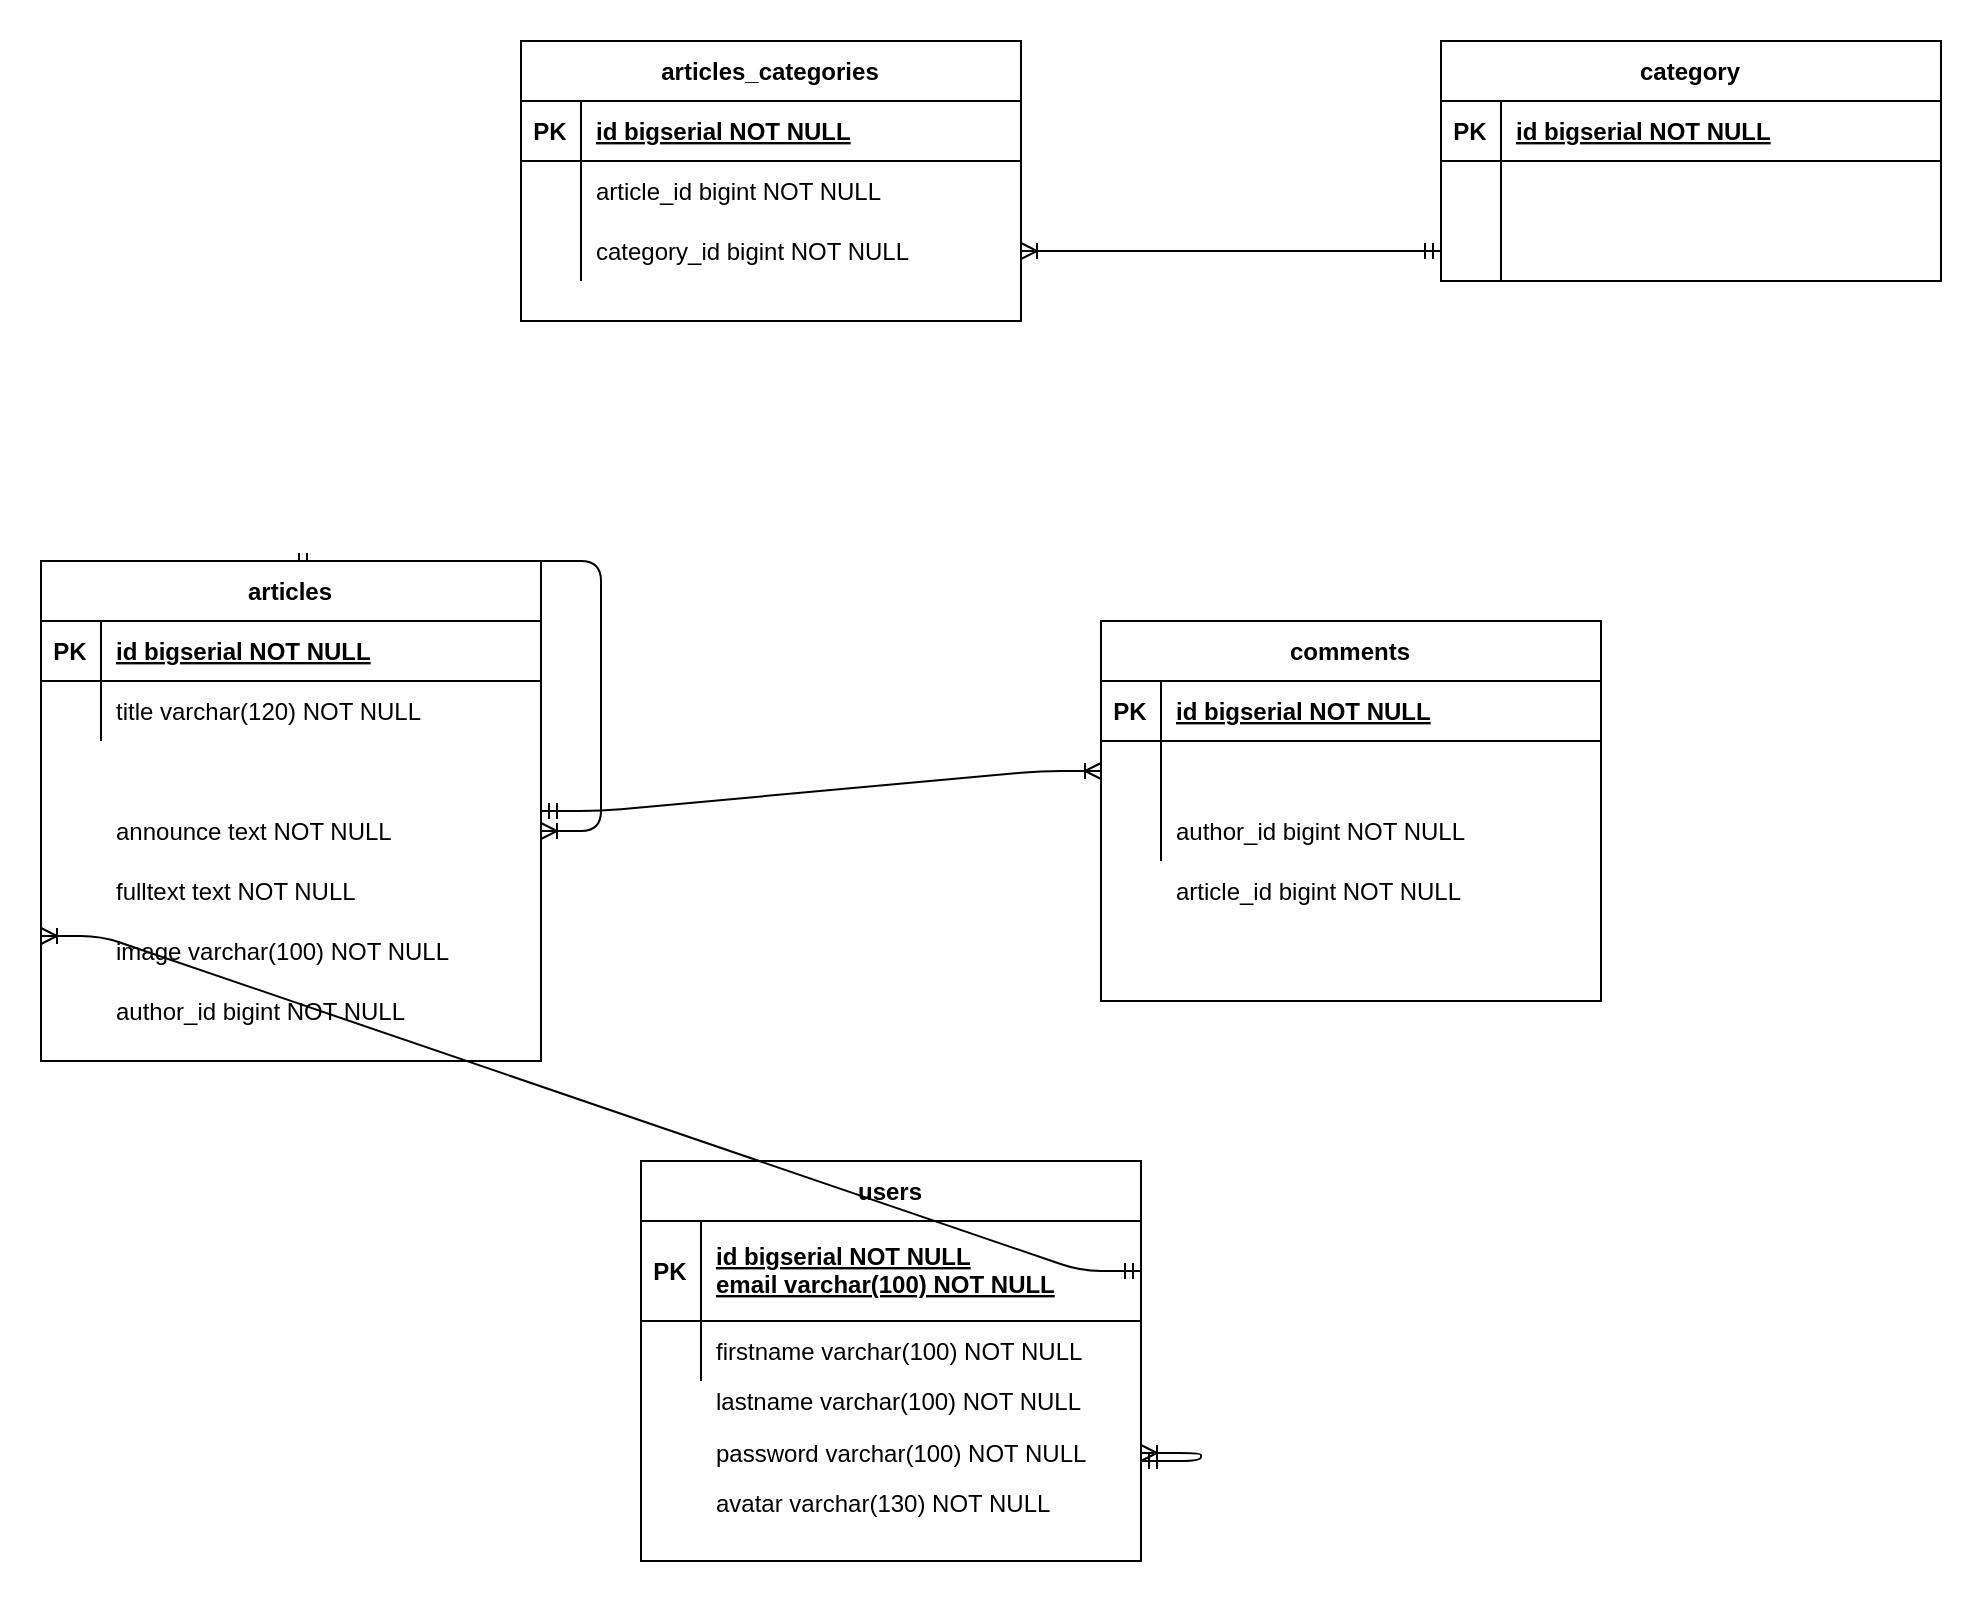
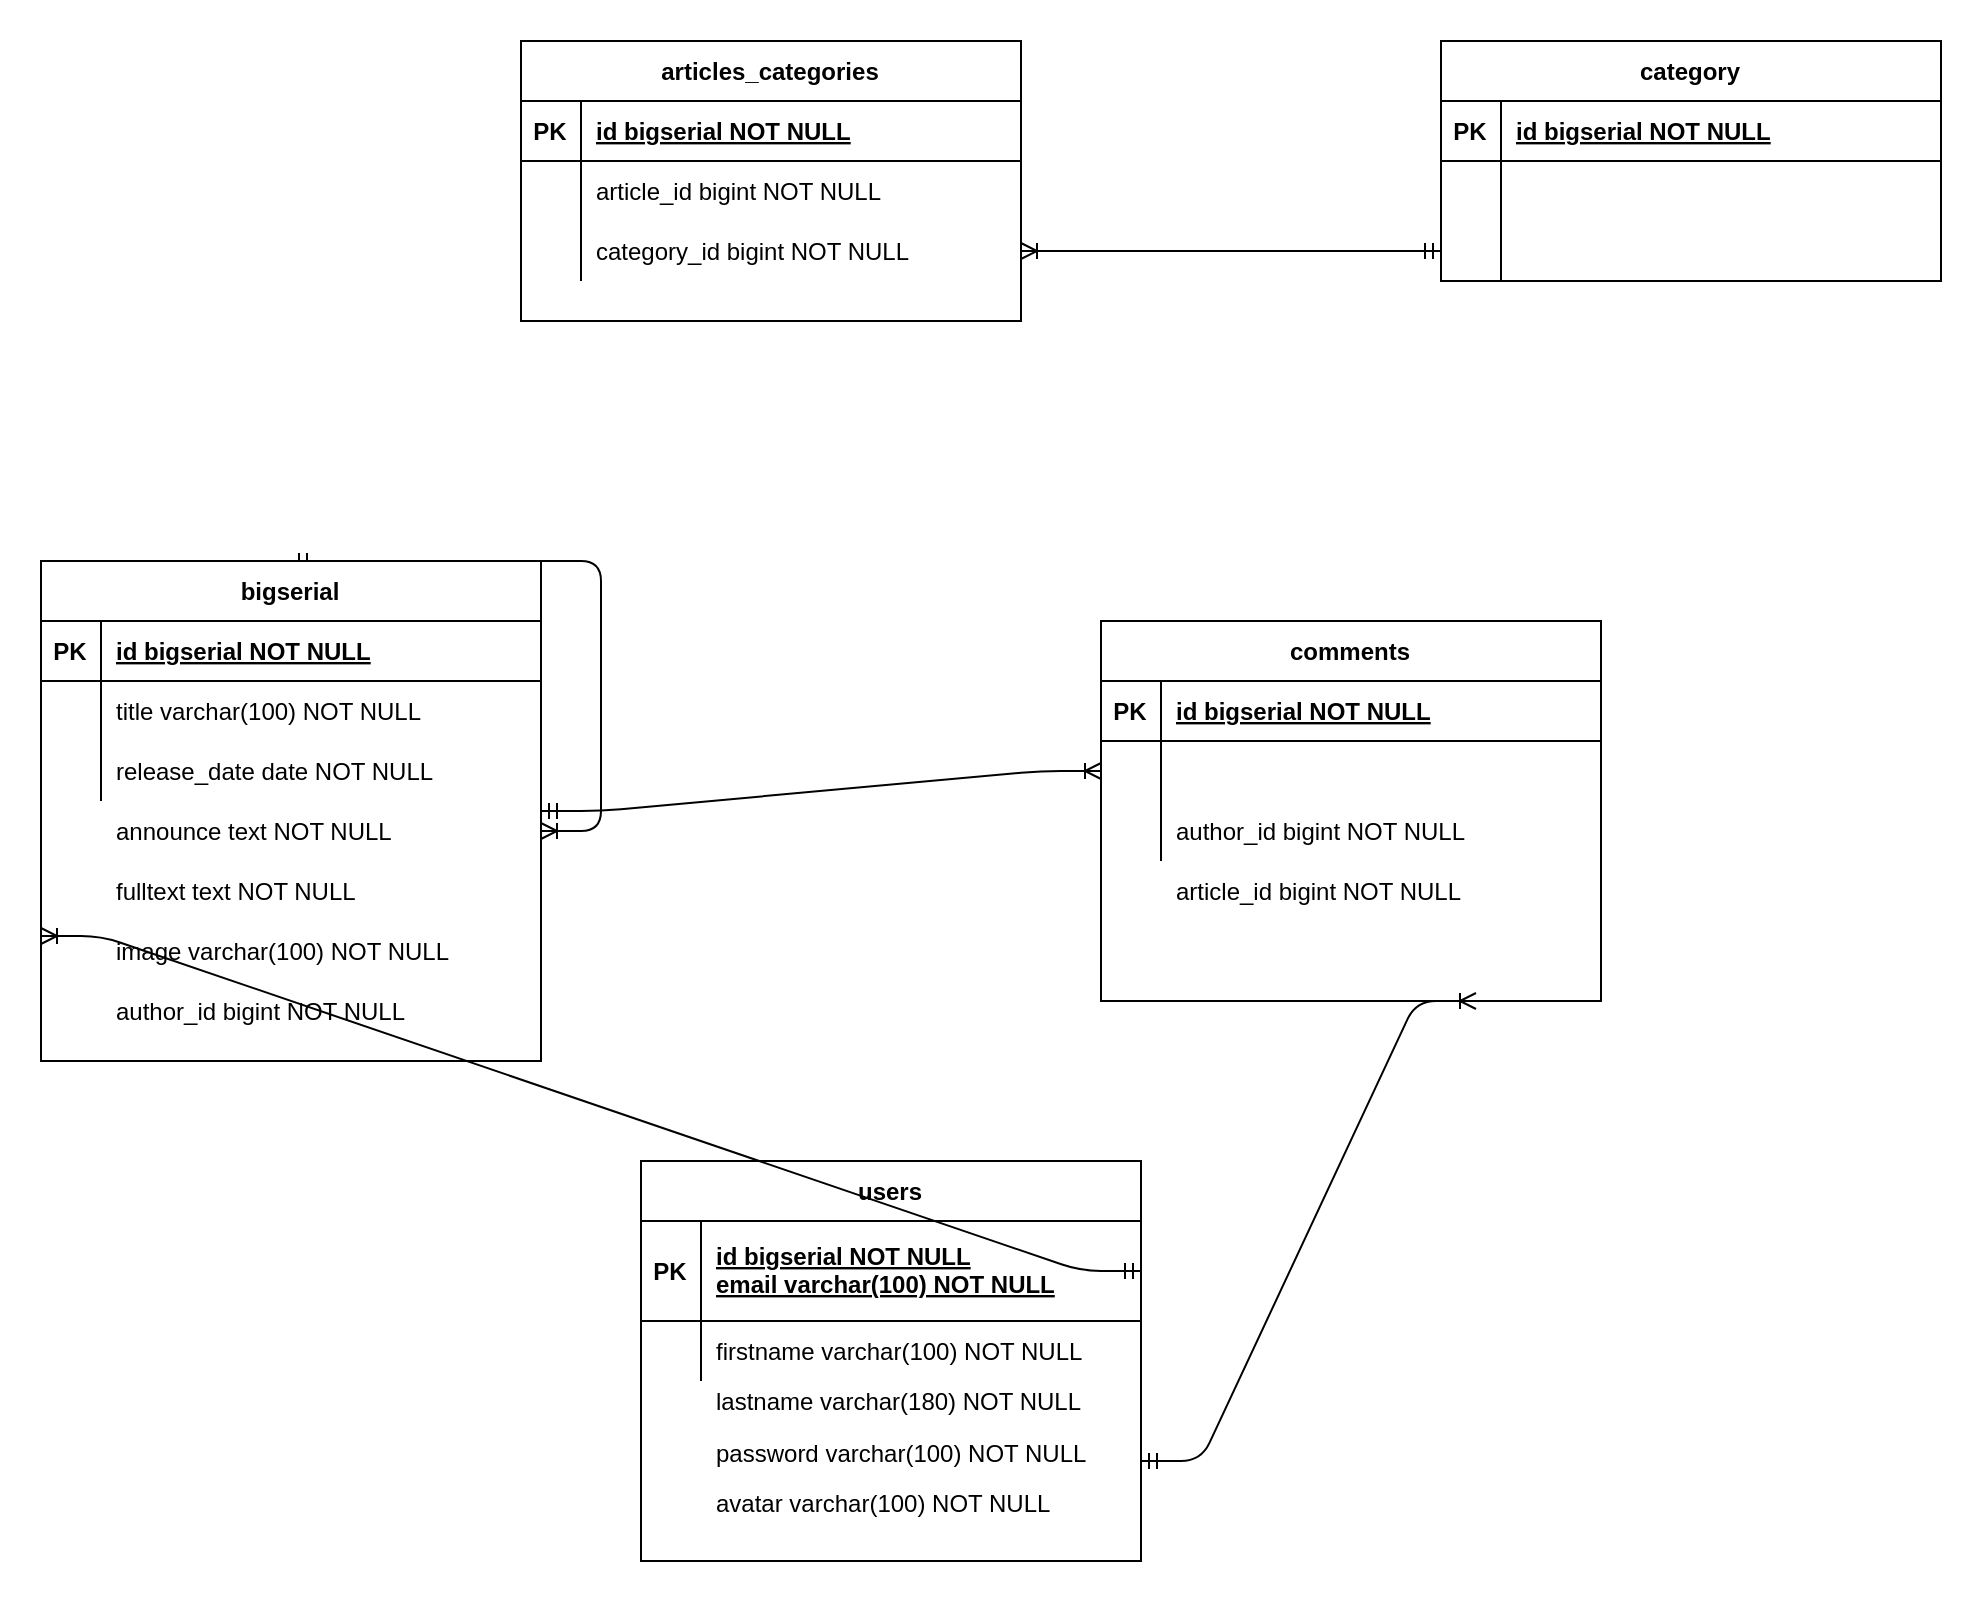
node "articles": label "articles" -> "bigserial"
node "title varchar(120) NOT NULL": label "title varchar(120) NOT NULL" -> "title varchar(100) NOT NULL"
node "release_date date NOT NULL": added
node "lastname varchar(100) NOT NULL": label "lastname varchar(100) NOT NULL" -> "lastname varchar(180) NOT NULL"
edge "users" -- "password varchar(100) NOT NULL": now "users" -- "comments"
node "avatar varchar(130) NOT NULL": label "avatar varchar(130) NOT NULL" -> "avatar varchar(100) NOT NULL"
